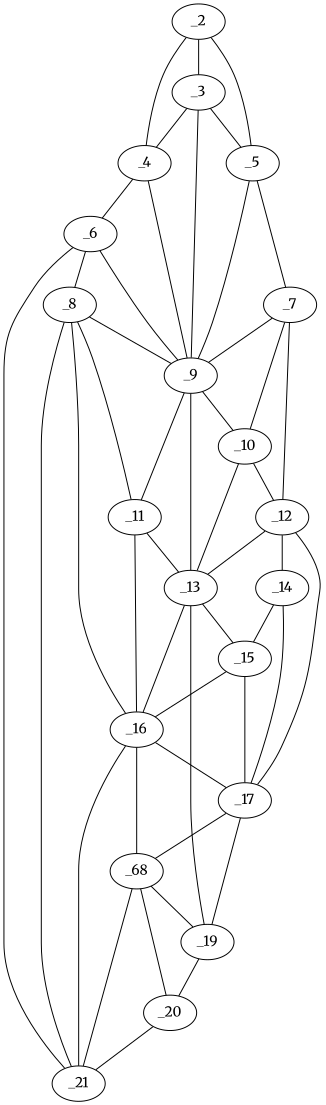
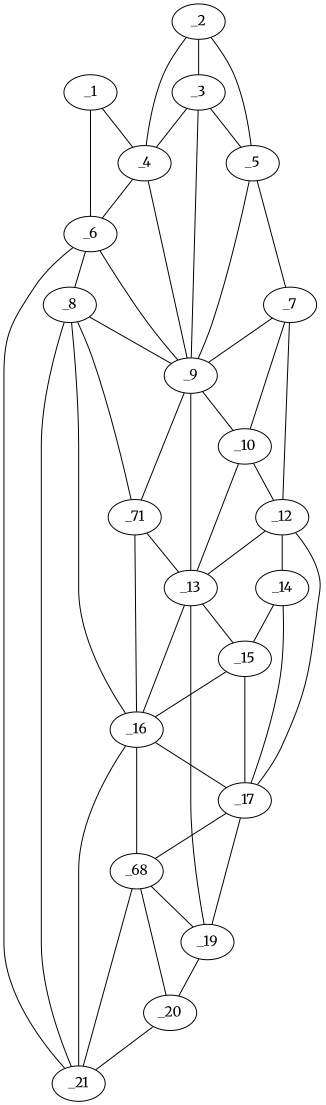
node "_1": added
node "_11": label "_11" -> "_71"
